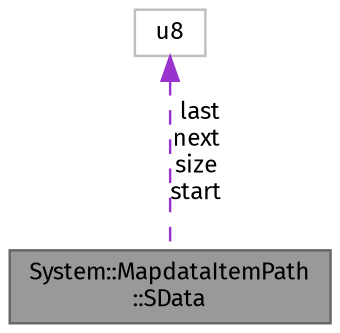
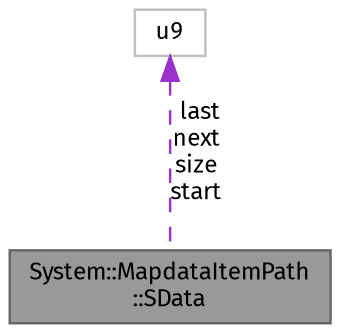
node "u8": label "u8" -> "u9"
